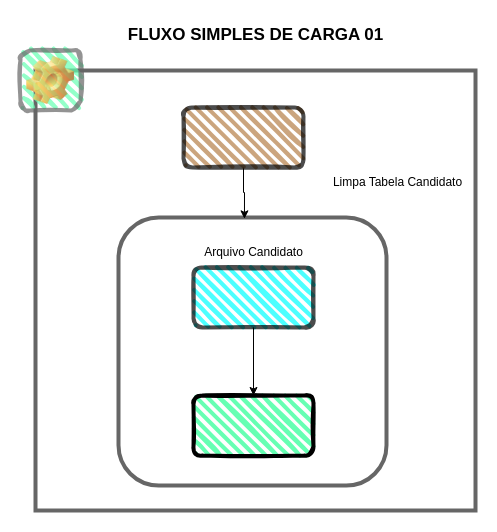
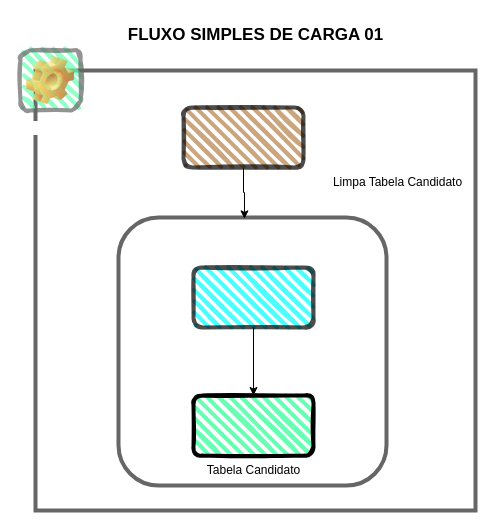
node "Icon": label "Icon" -> "Arquivo"
node "Arquivo Candidato": removed
node "Tabela Candidato": added
